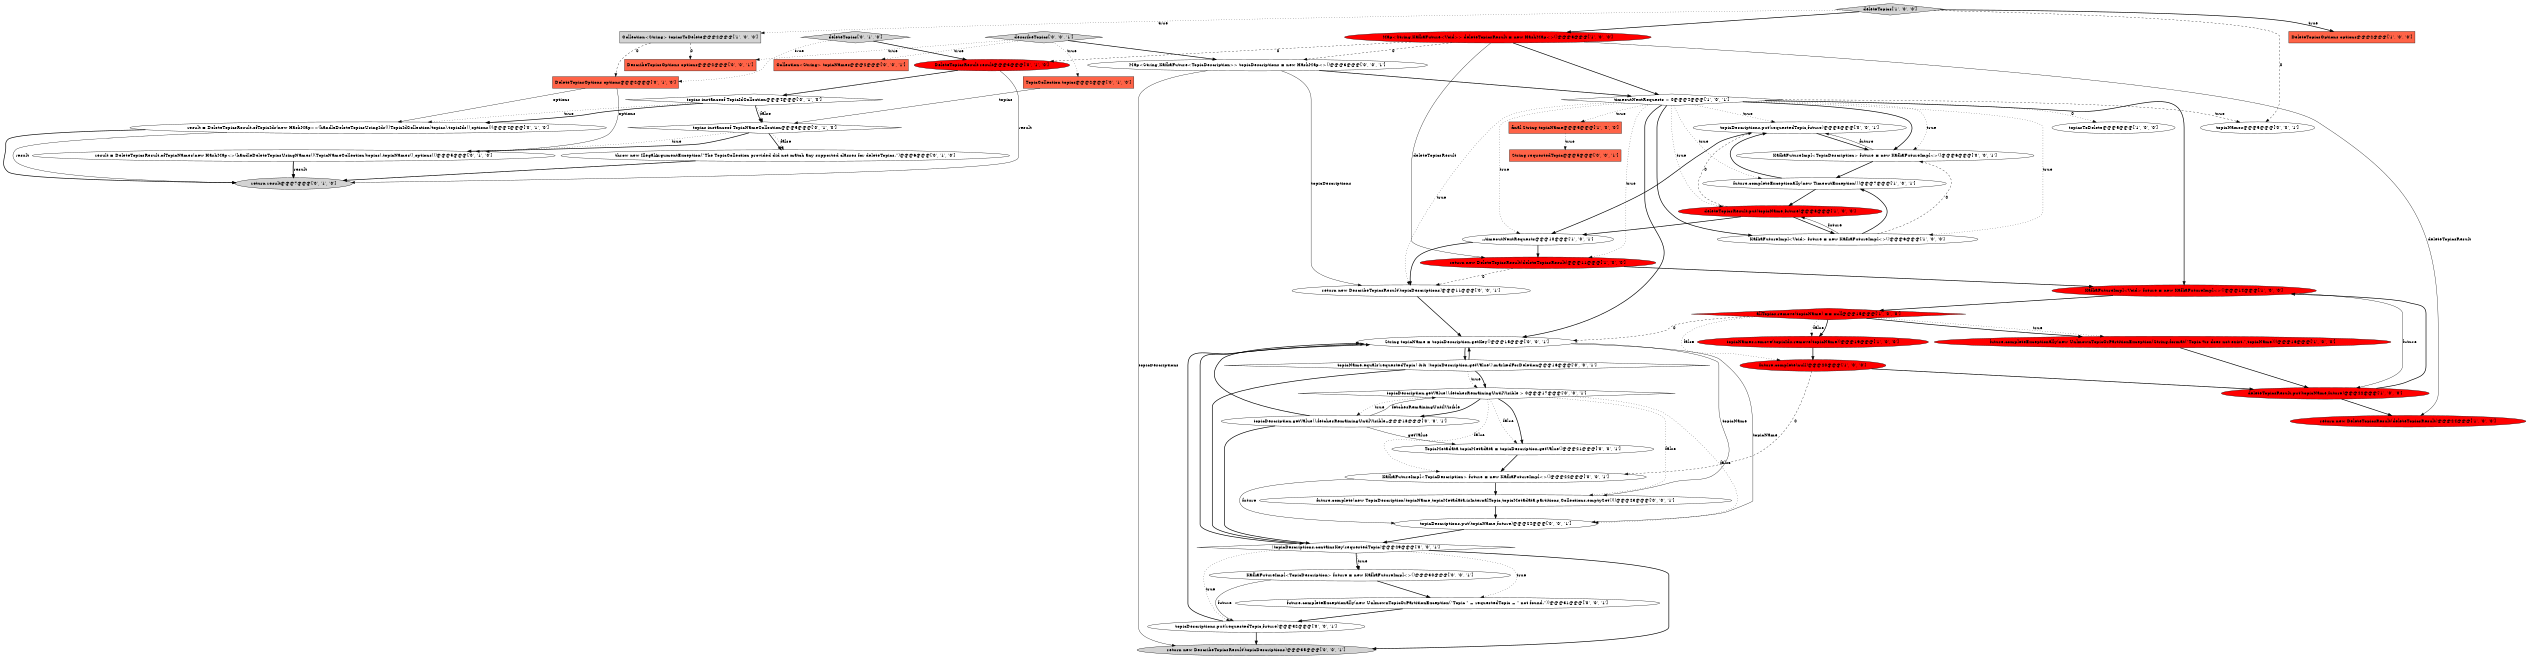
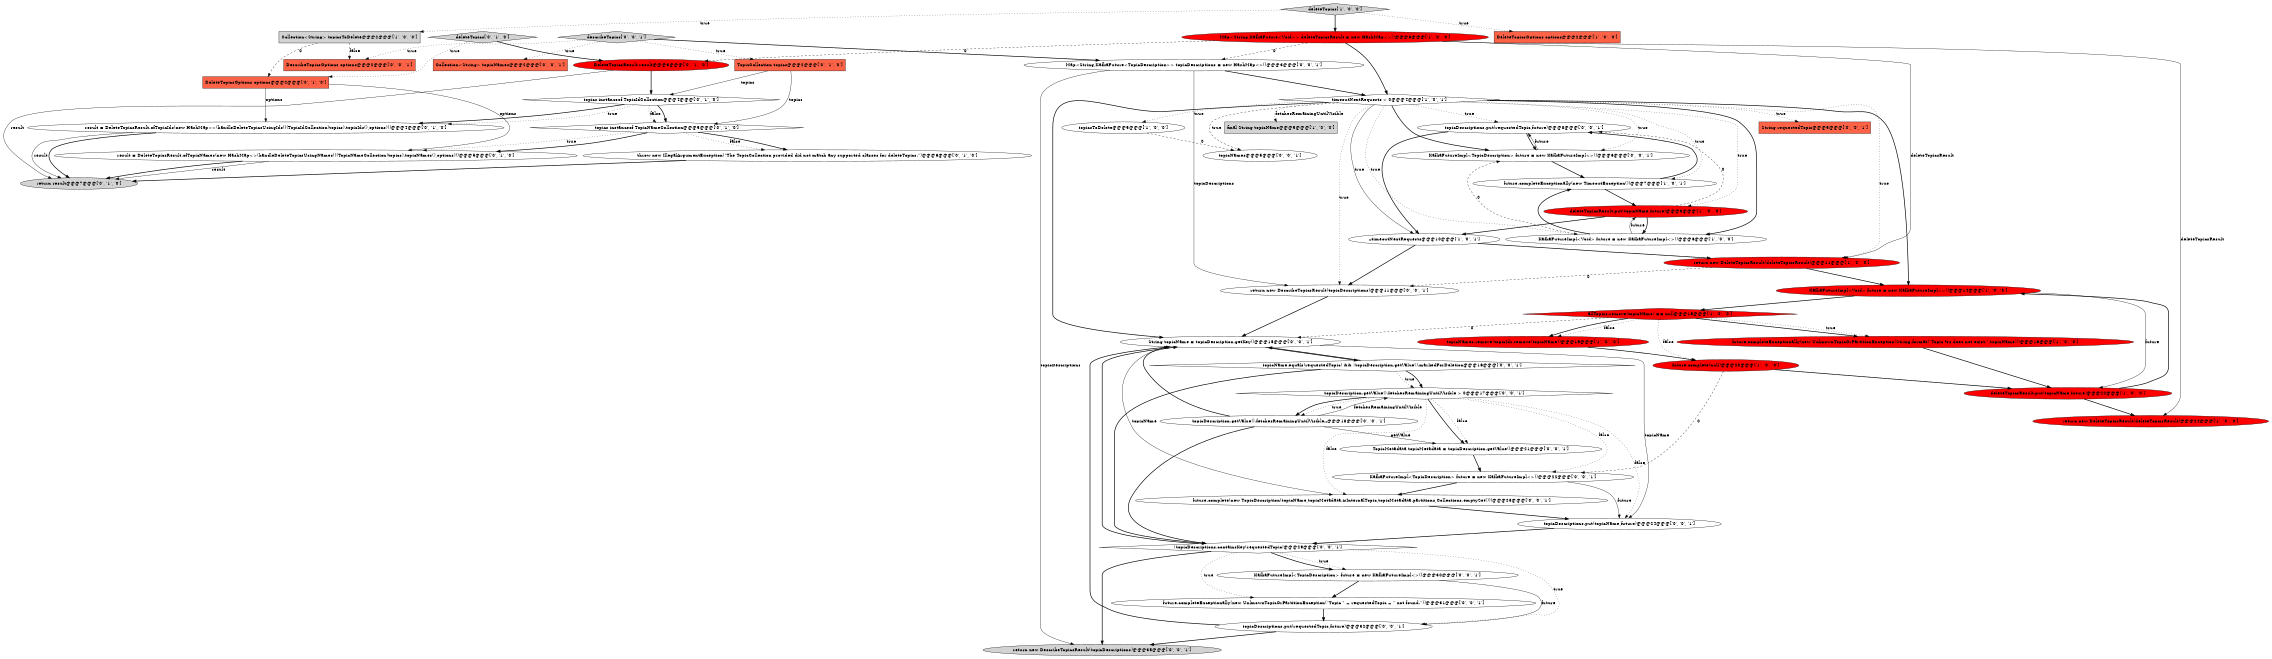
edge "deleteTopics['1', '0', '0']" -> "DeleteTopicsOptions options@@@2@@@['1', '0', '0']": style bold -> dotted
edge "deleteTopics['1', '0', '0']" -> "topicNames@@@5@@@['0', '0', '1']": now "topicsToDelete@@@5@@@['1', '0', '0']" -> "topicNames@@@5@@@['0', '0', '1']"
edge "Collection<String> topicsToDelete@@@2@@@['1', '0', '0']" -> "DescribeTopicsOptions options@@@2@@@['0', '0', '1']": label "0" -> "false"
edge "TopicCollection topics@@@2@@@['0', '1', '0']" -> "topics instanceof TopicIdCollection@@@4@@@['0', '1', '0']": added, label "topics"
edge "timeoutNextRequests > 0@@@4@@@['1', '0', '1']" -> "final String topicName@@@5@@@['1', '0', '0']": label "true" -> "fetchesRemainingUntilVisible"
edge "timeoutNextRequests > 0@@@4@@@['1', '0', '1']" -> "topicsToDelete@@@5@@@['1', '0', '0']": label "0" -> "true"
edge "timeoutNextRequests > 0@@@4@@@['1', '0', '1']" -> "--timeoutNextRequests@@@10@@@['1', '0', '1']": style dotted -> solid
node "final String topicName@@@5@@@['1', '0', '0']": fillcolor tomato -> lightgray
edge "final String topicName@@@5@@@['1', '0', '0']" -> "String requestedTopic@@@5@@@['0', '0', '1']": now "timeoutNextRequests > 0@@@4@@@['1', '0', '1']" -> "String requestedTopic@@@5@@@['0', '0', '1']"
